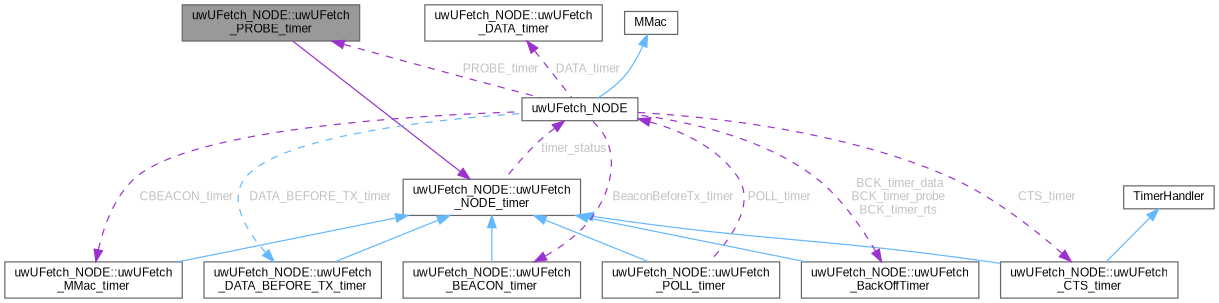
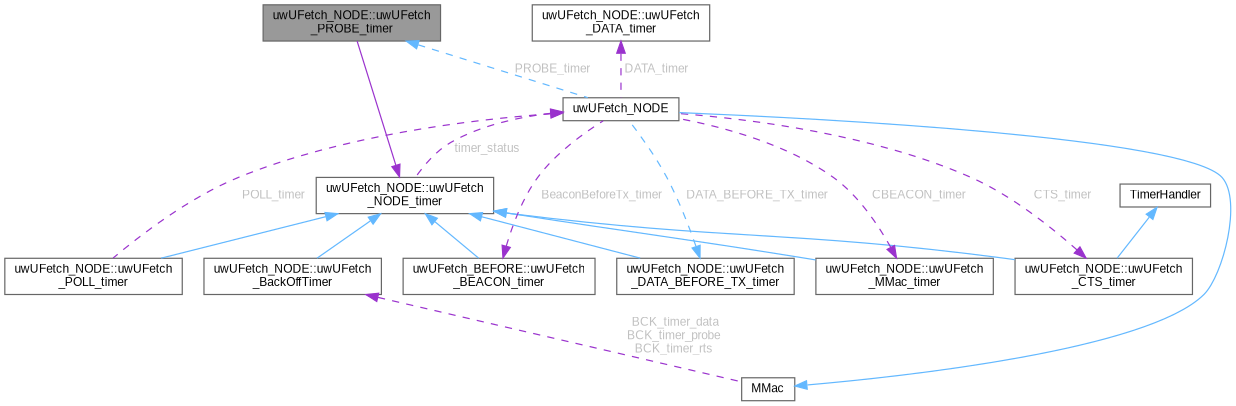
edge "uwUFetch_NODE" -> "uwUFetch_NODE::uwUFetch _PROBE_timer": color darkorchid3 -> steelblue1
edge "uwUFetch_NODE" -> "uwUFetch_NODE::uwUFetch _BackOffTimer": now "MMac" -> "uwUFetch_NODE::uwUFetch _BackOffTimer"
node "uwUFetch_NODE::uwUFetch _BEACON_timer": label "uwUFetch_NODE::uwUFetch _BEACON_timer" -> "uwUFetch_BEFORE::uwUFetch _BEACON_timer"
